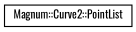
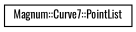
node "Magnum::Curve2::PointList": label "Magnum::Curve2::PointList" -> "Magnum::Curve7::PointList"
